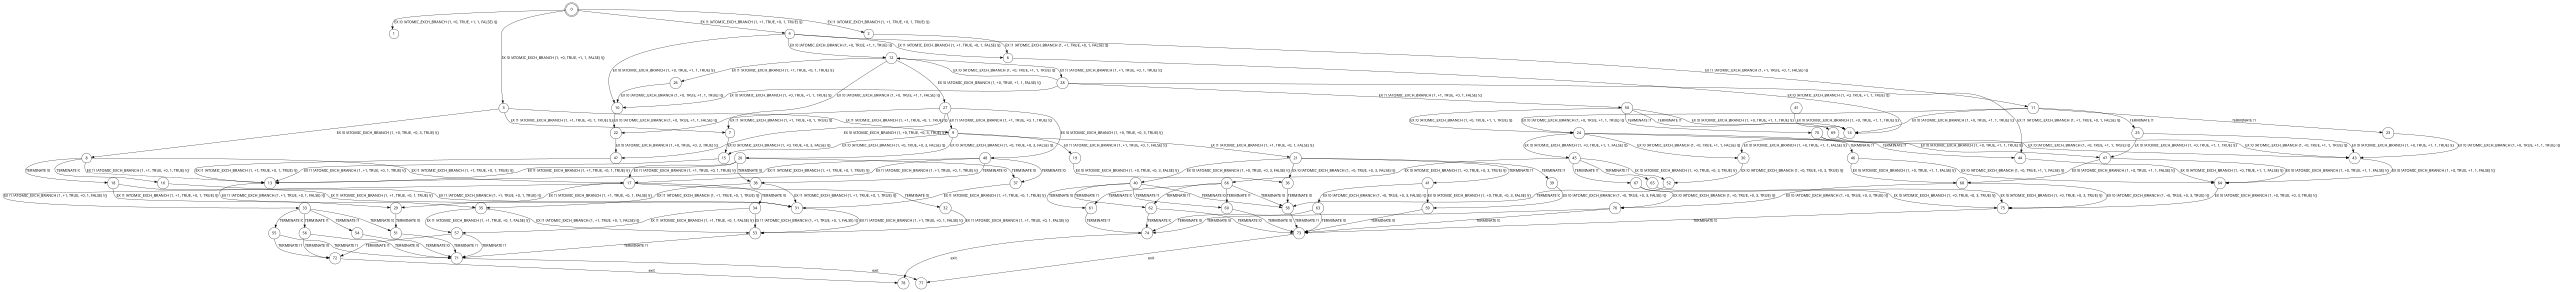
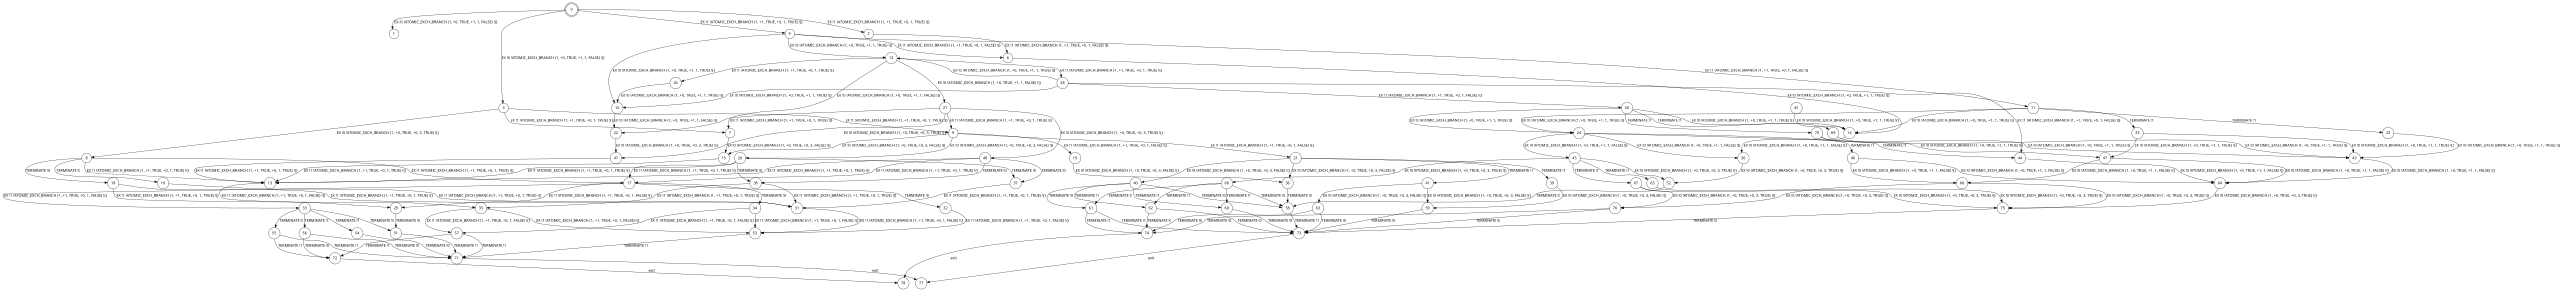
edge "61" -> "73": added, label "TERMINATE !1"
